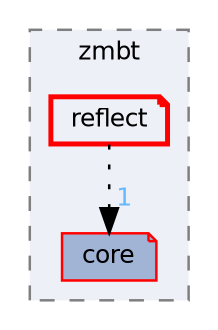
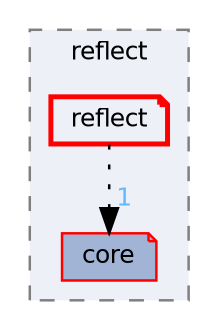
cluster "zmbt": label "zmbt" -> "reflect"
